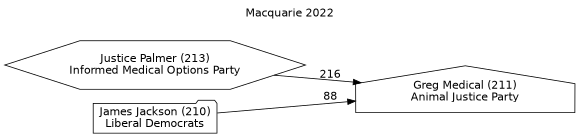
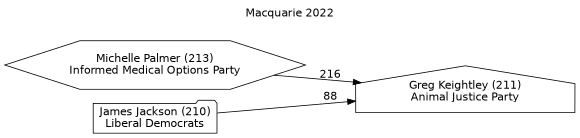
node "Justice Palmer (213) Informed Medical Options Party": label "Justice Palmer (213) Informed Medical Options Party" -> "Michelle Palmer (213) Informed Medical Options Party"
node "Greg Medical (211) Animal Justice Party": label "Greg Medical (211) Animal Justice Party" -> "Greg Keightley (211) Animal Justice Party"
